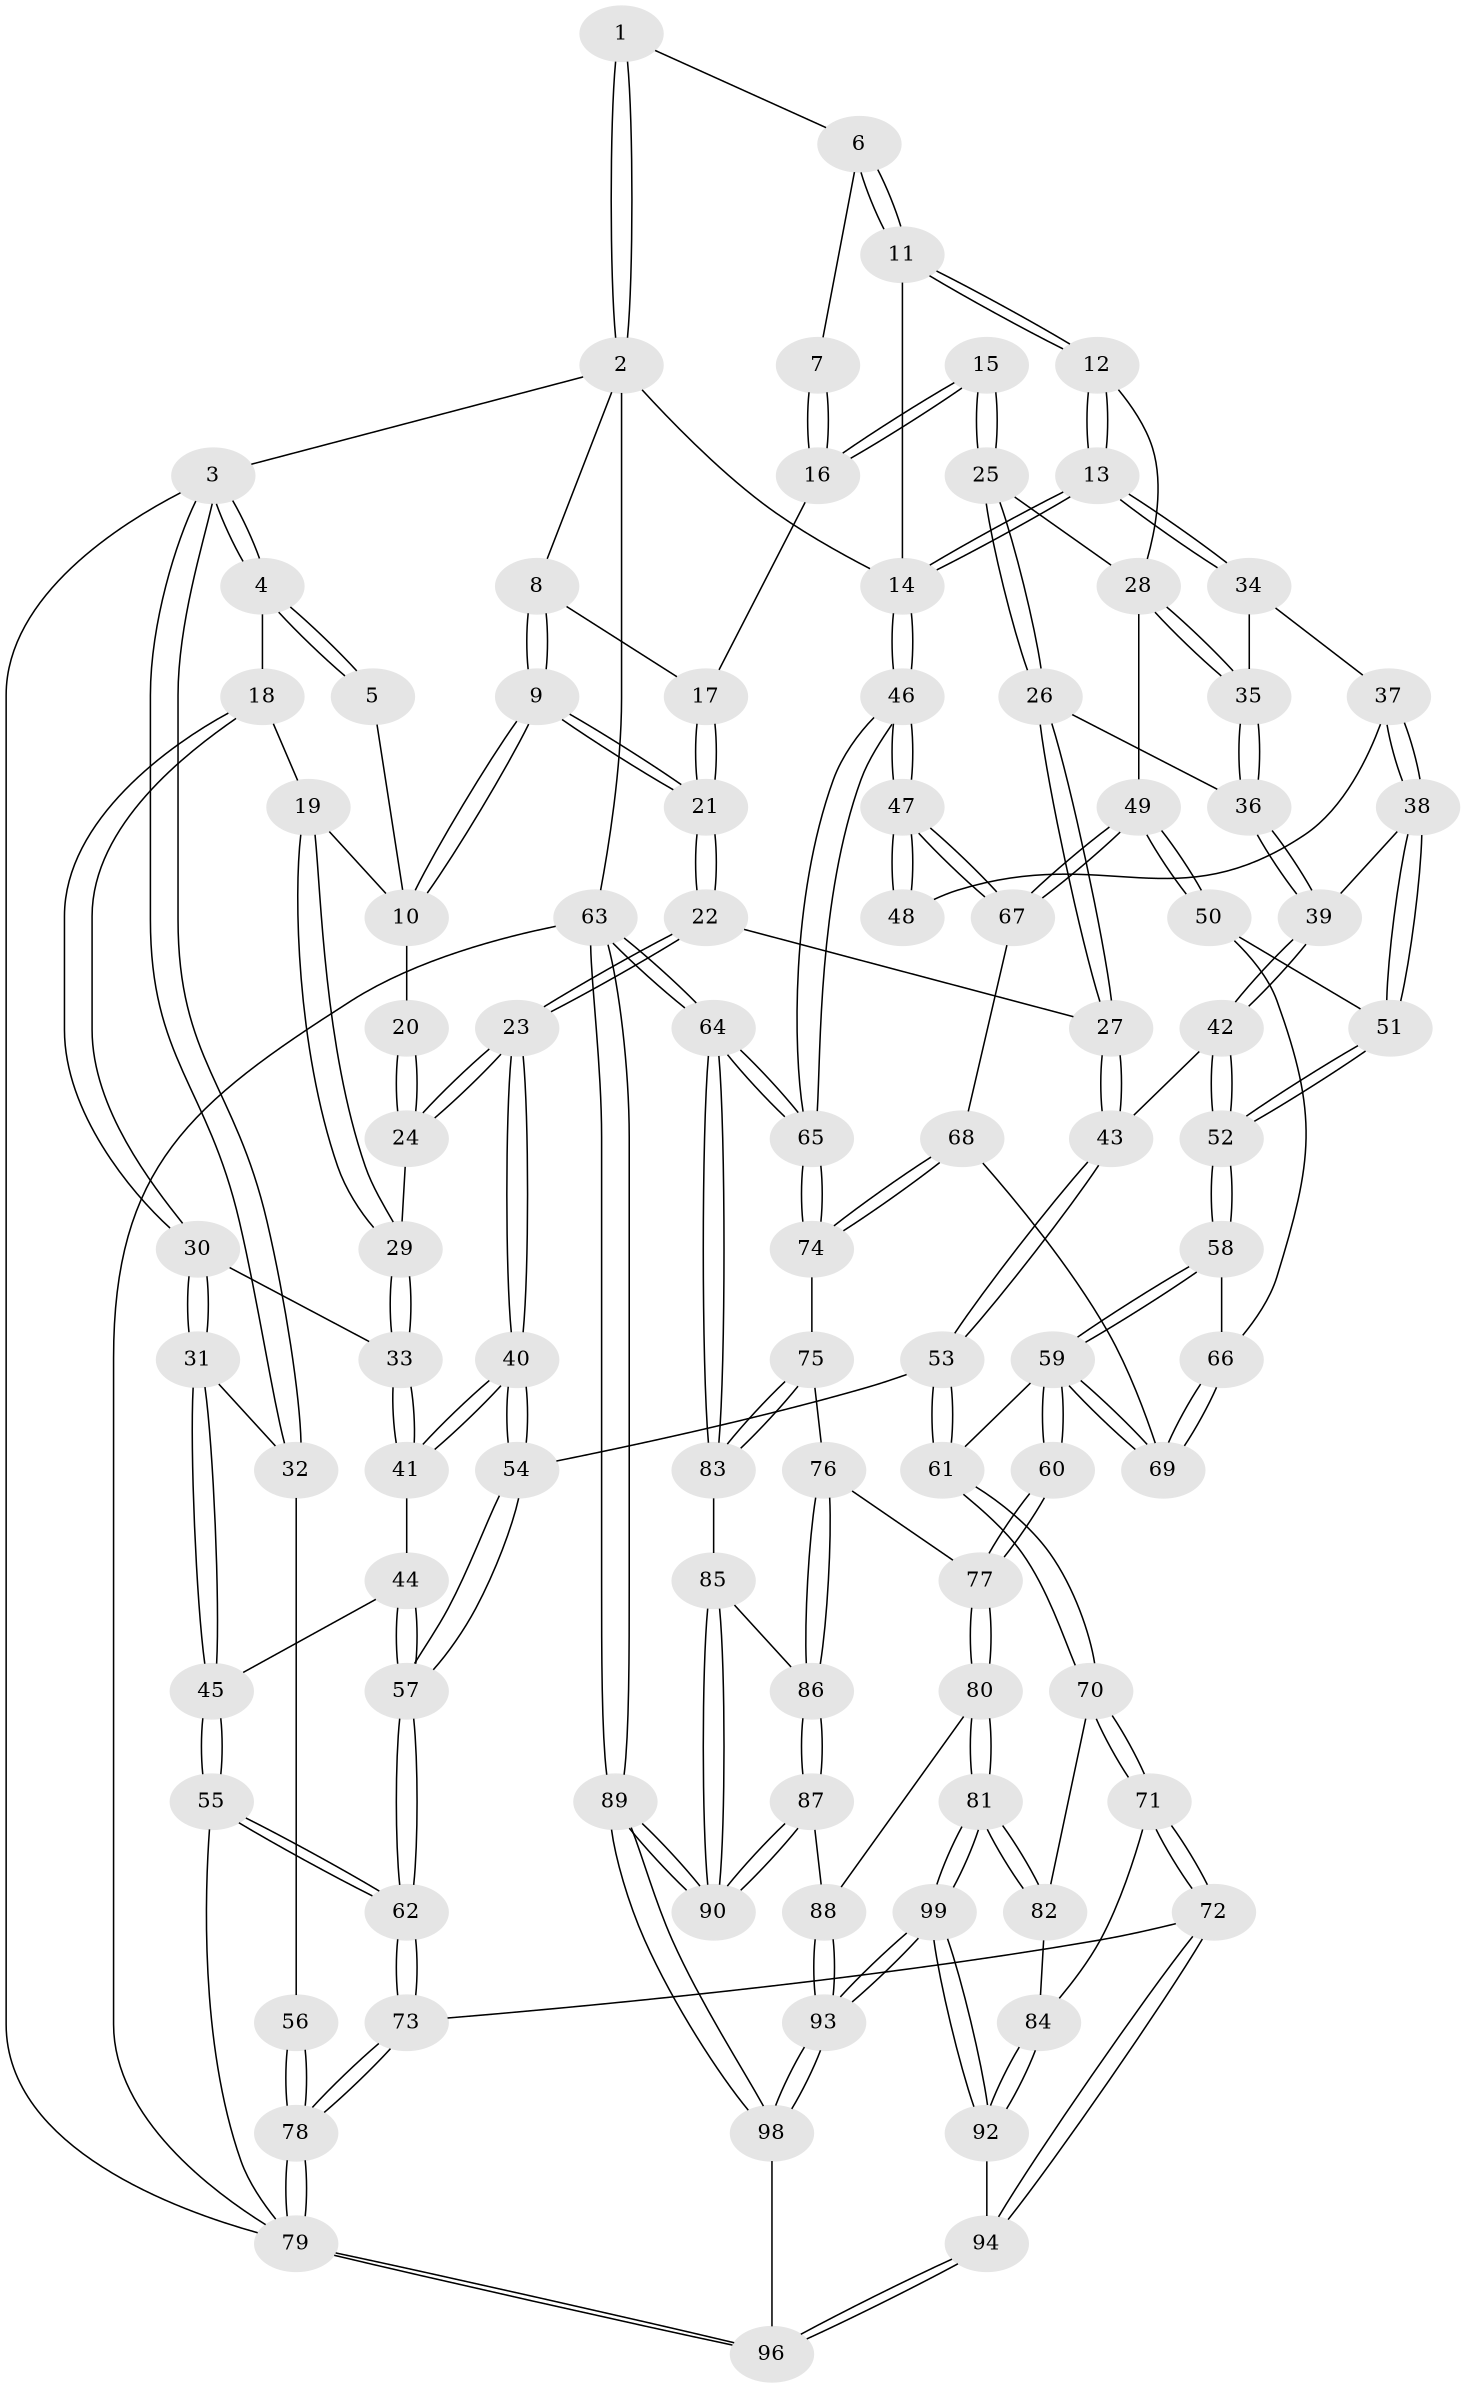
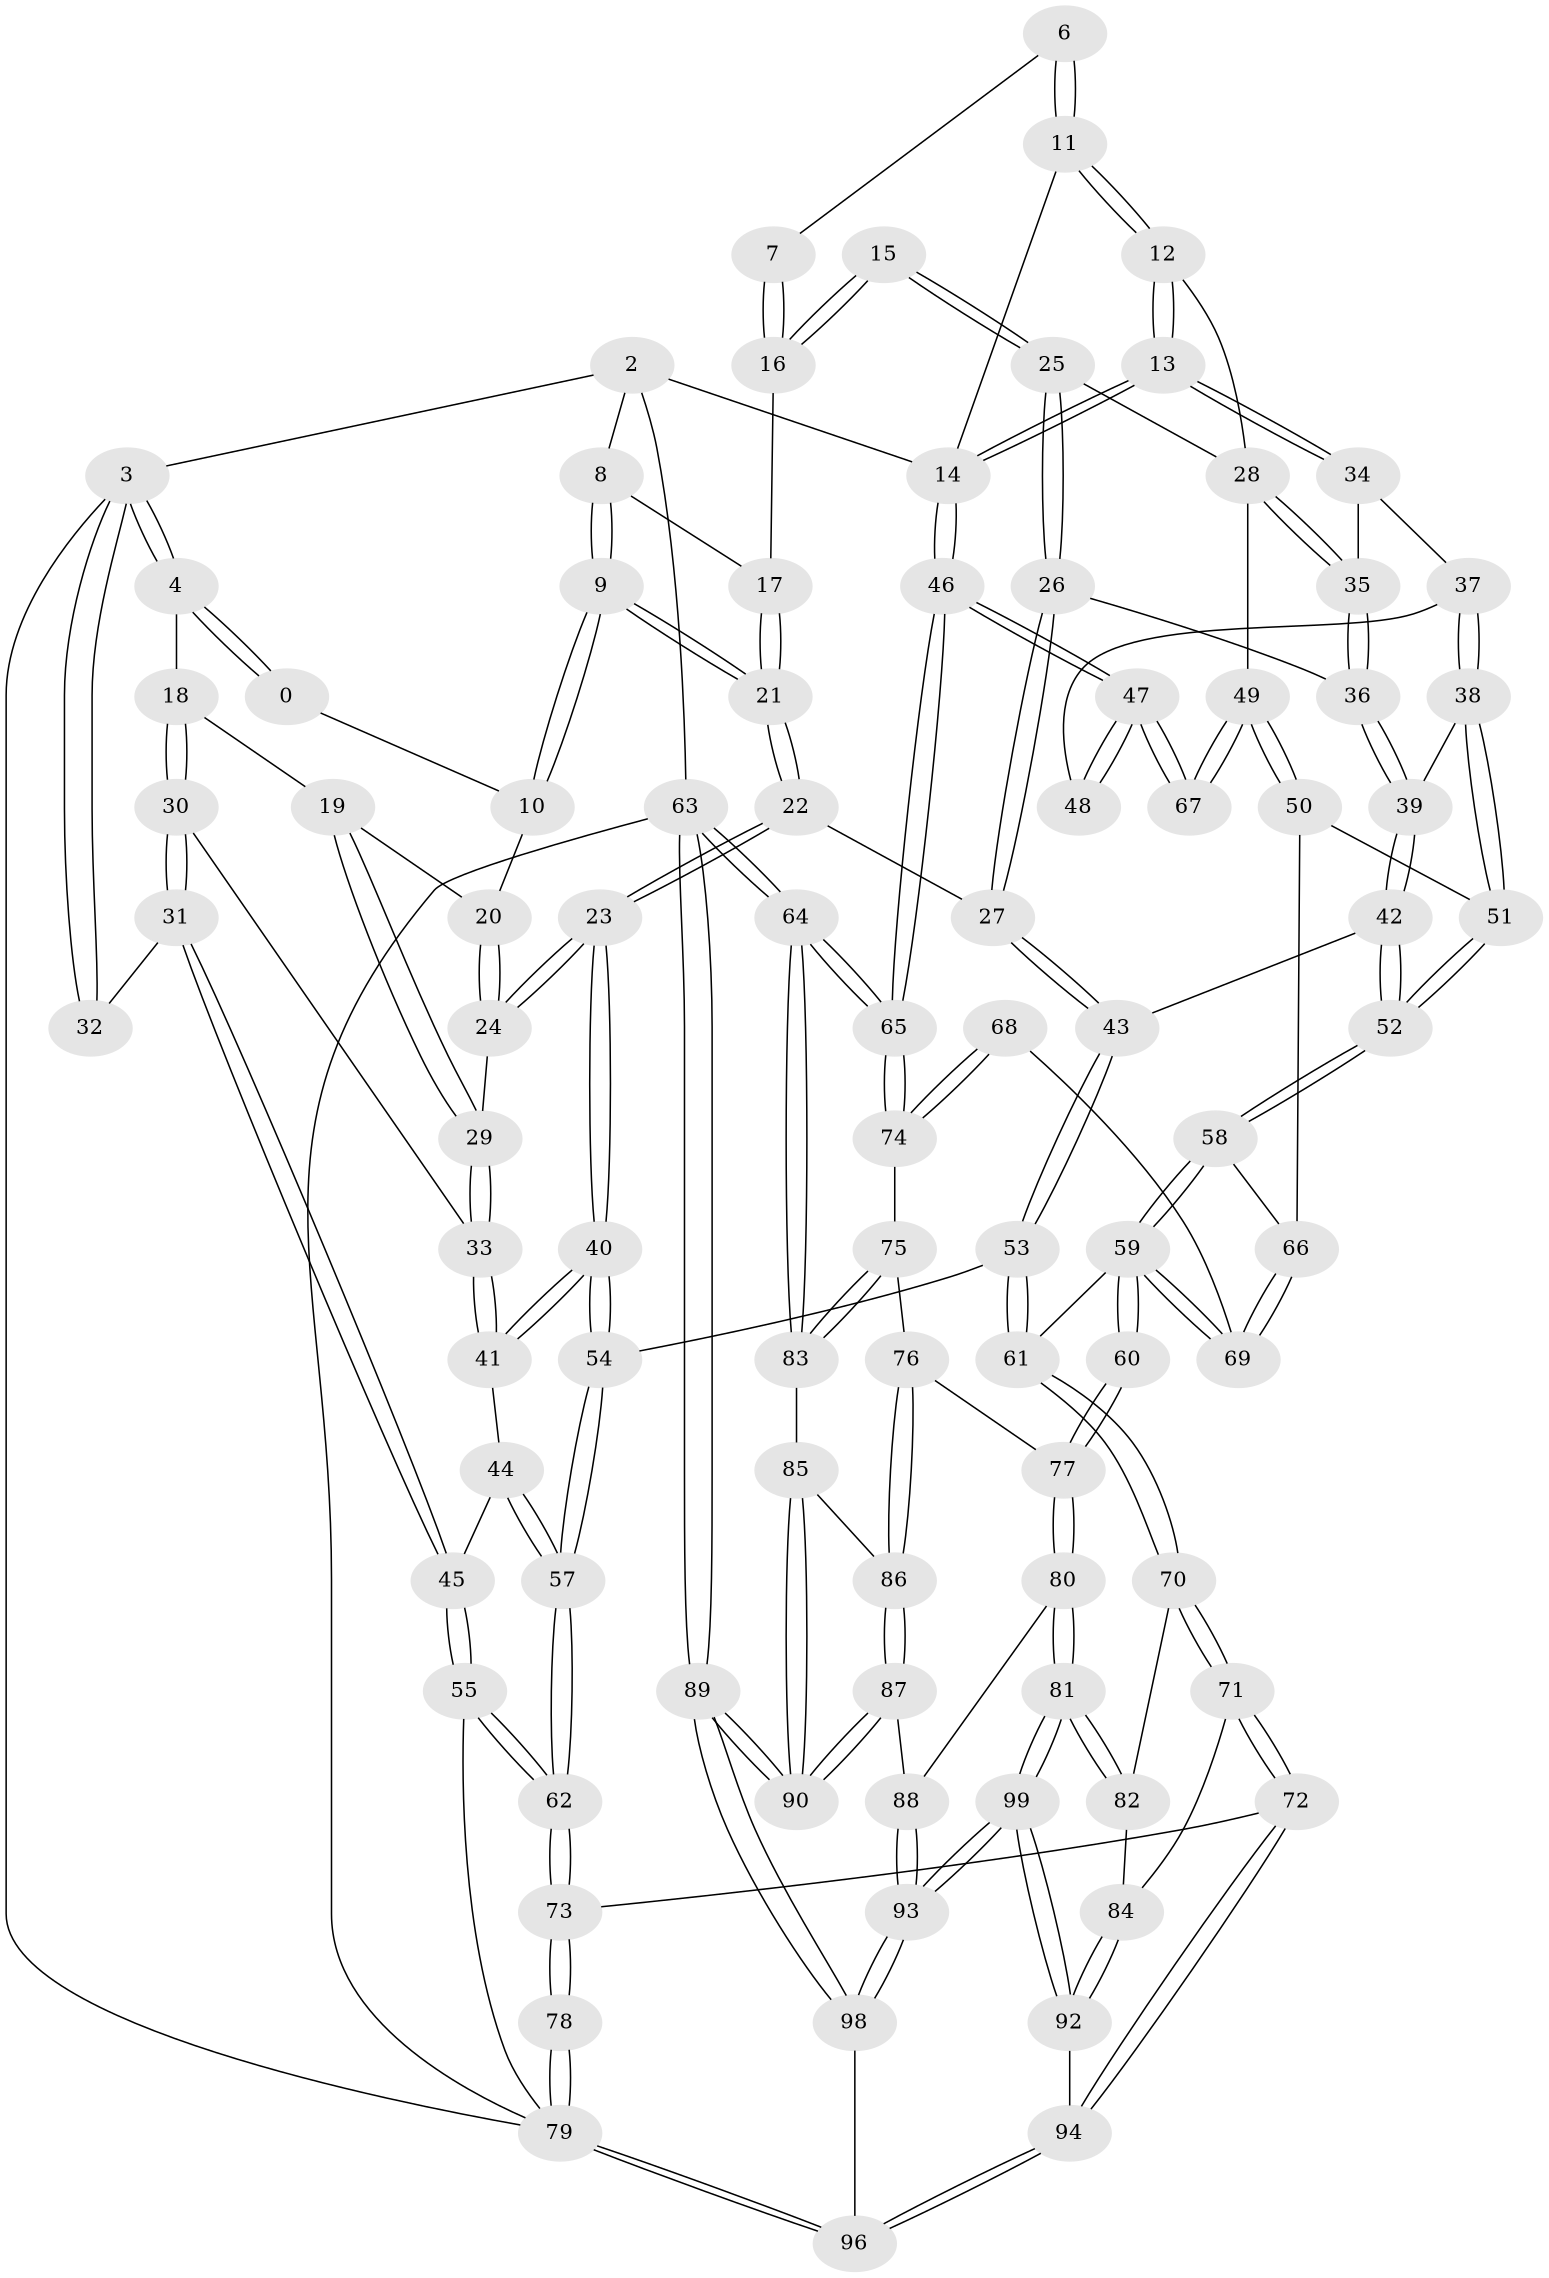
node "1": removed
node "5": label "5" -> "0"
edge "19" -- "10": now "19" -- "20"
edge "67" -- "68": removed
node "56": removed
